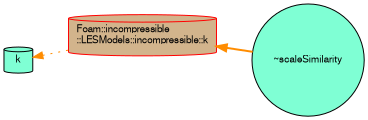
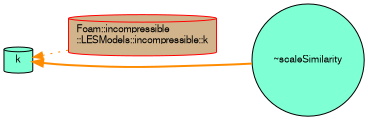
edge "~scaleSimilarity" -> "Foam::incompressible ::LESModels::incompressible::k": now "~scaleSimilarity" -> "k"
